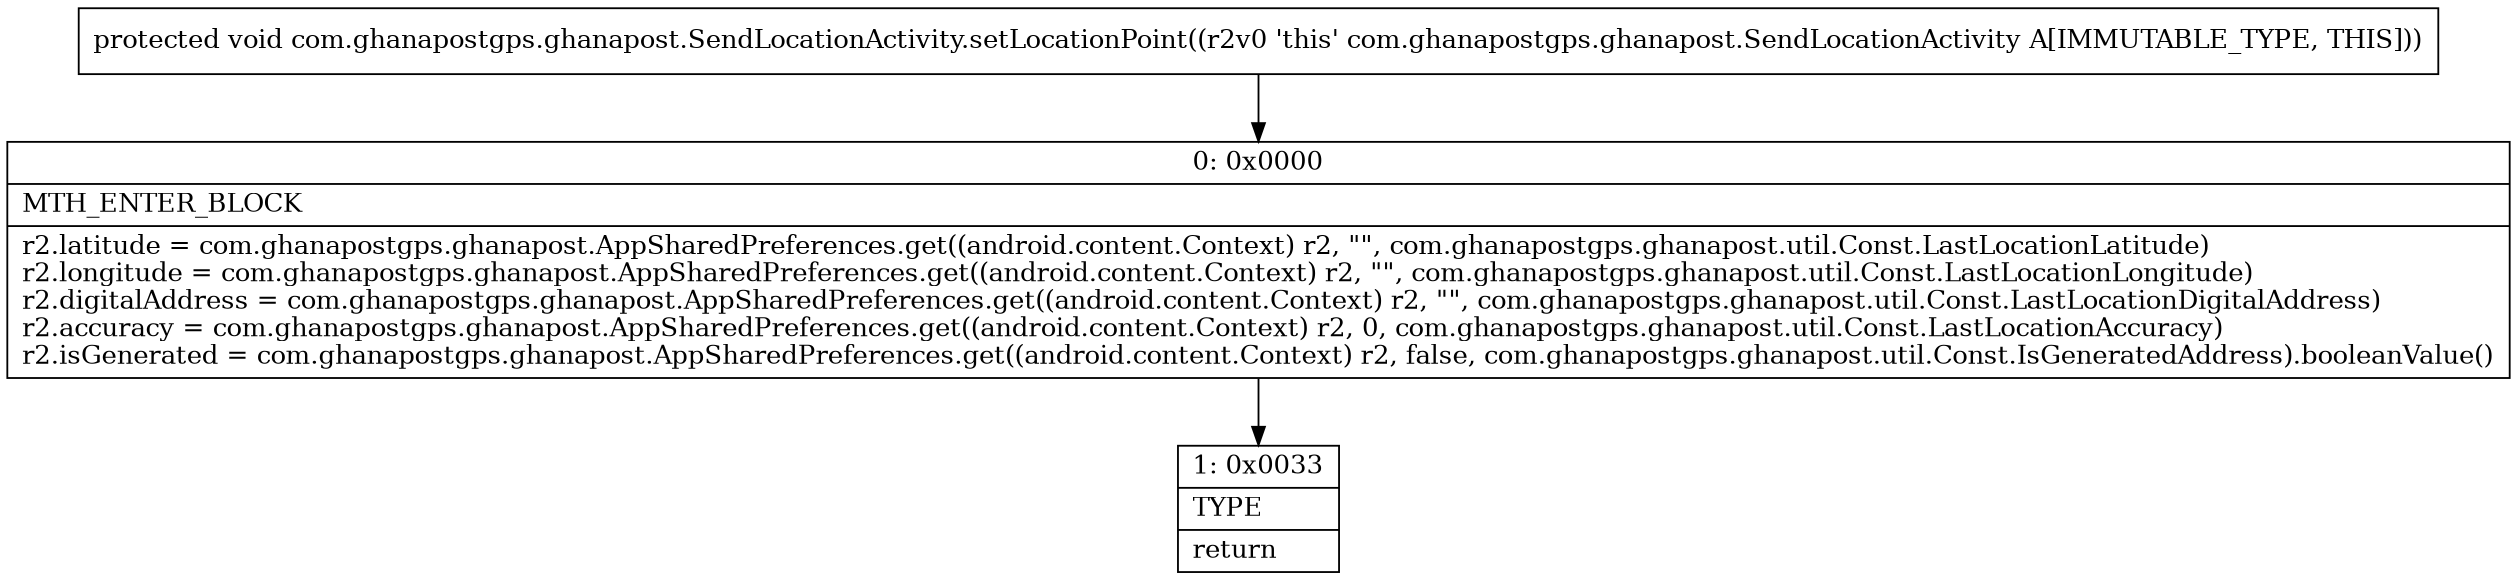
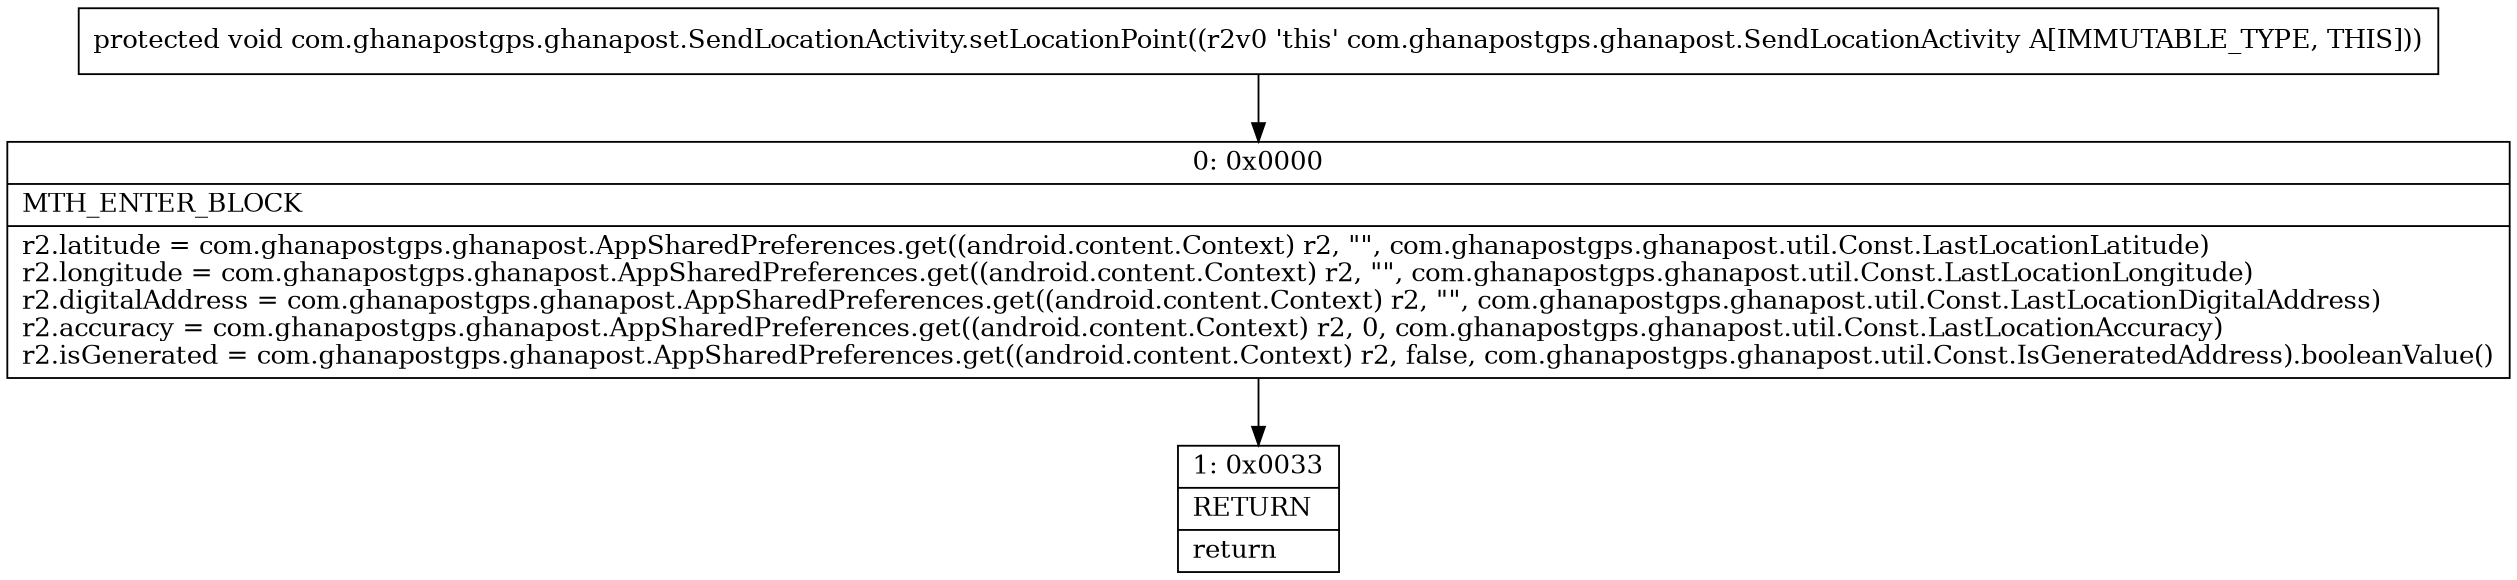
node "1: 0x0033": text "TYPE" -> "RETURN"
